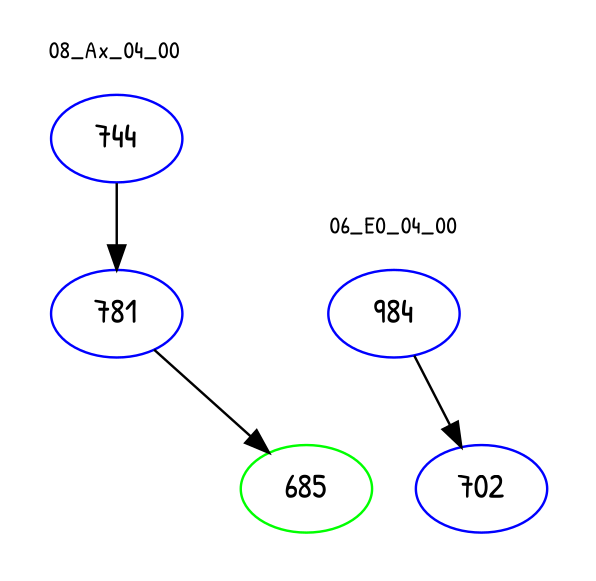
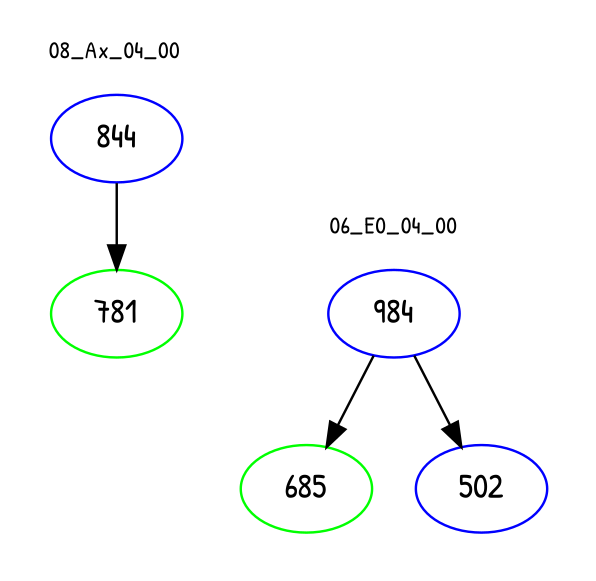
node "744": label "744" -> "844"
node "781": color blue -> green
edge "781" -> "685": now "984" -> "685"
node "702": label "702" -> "502"
